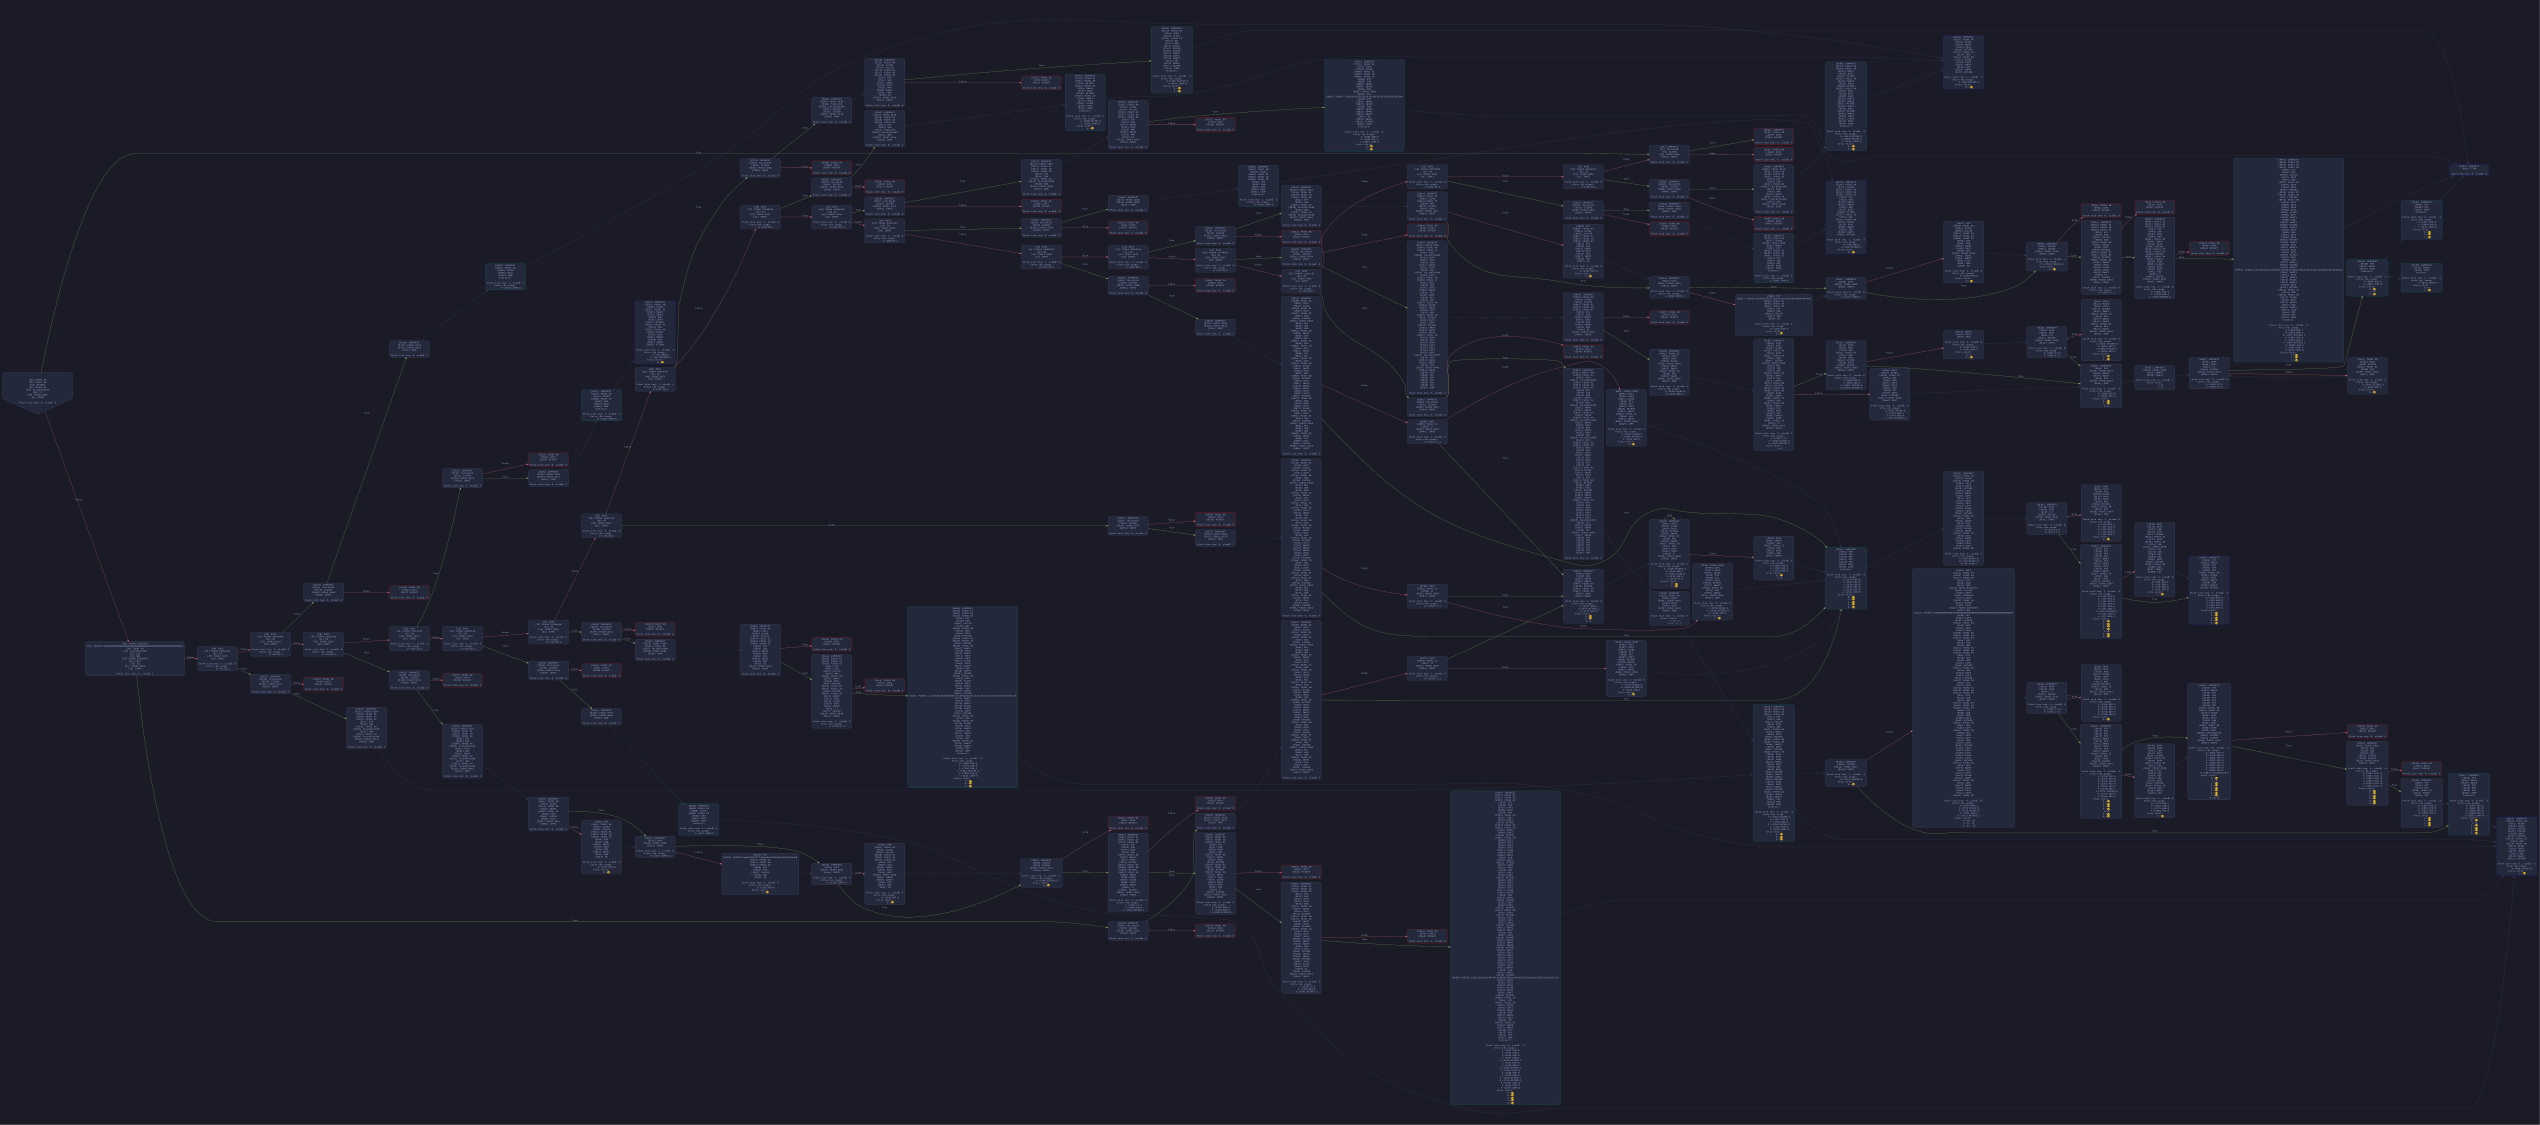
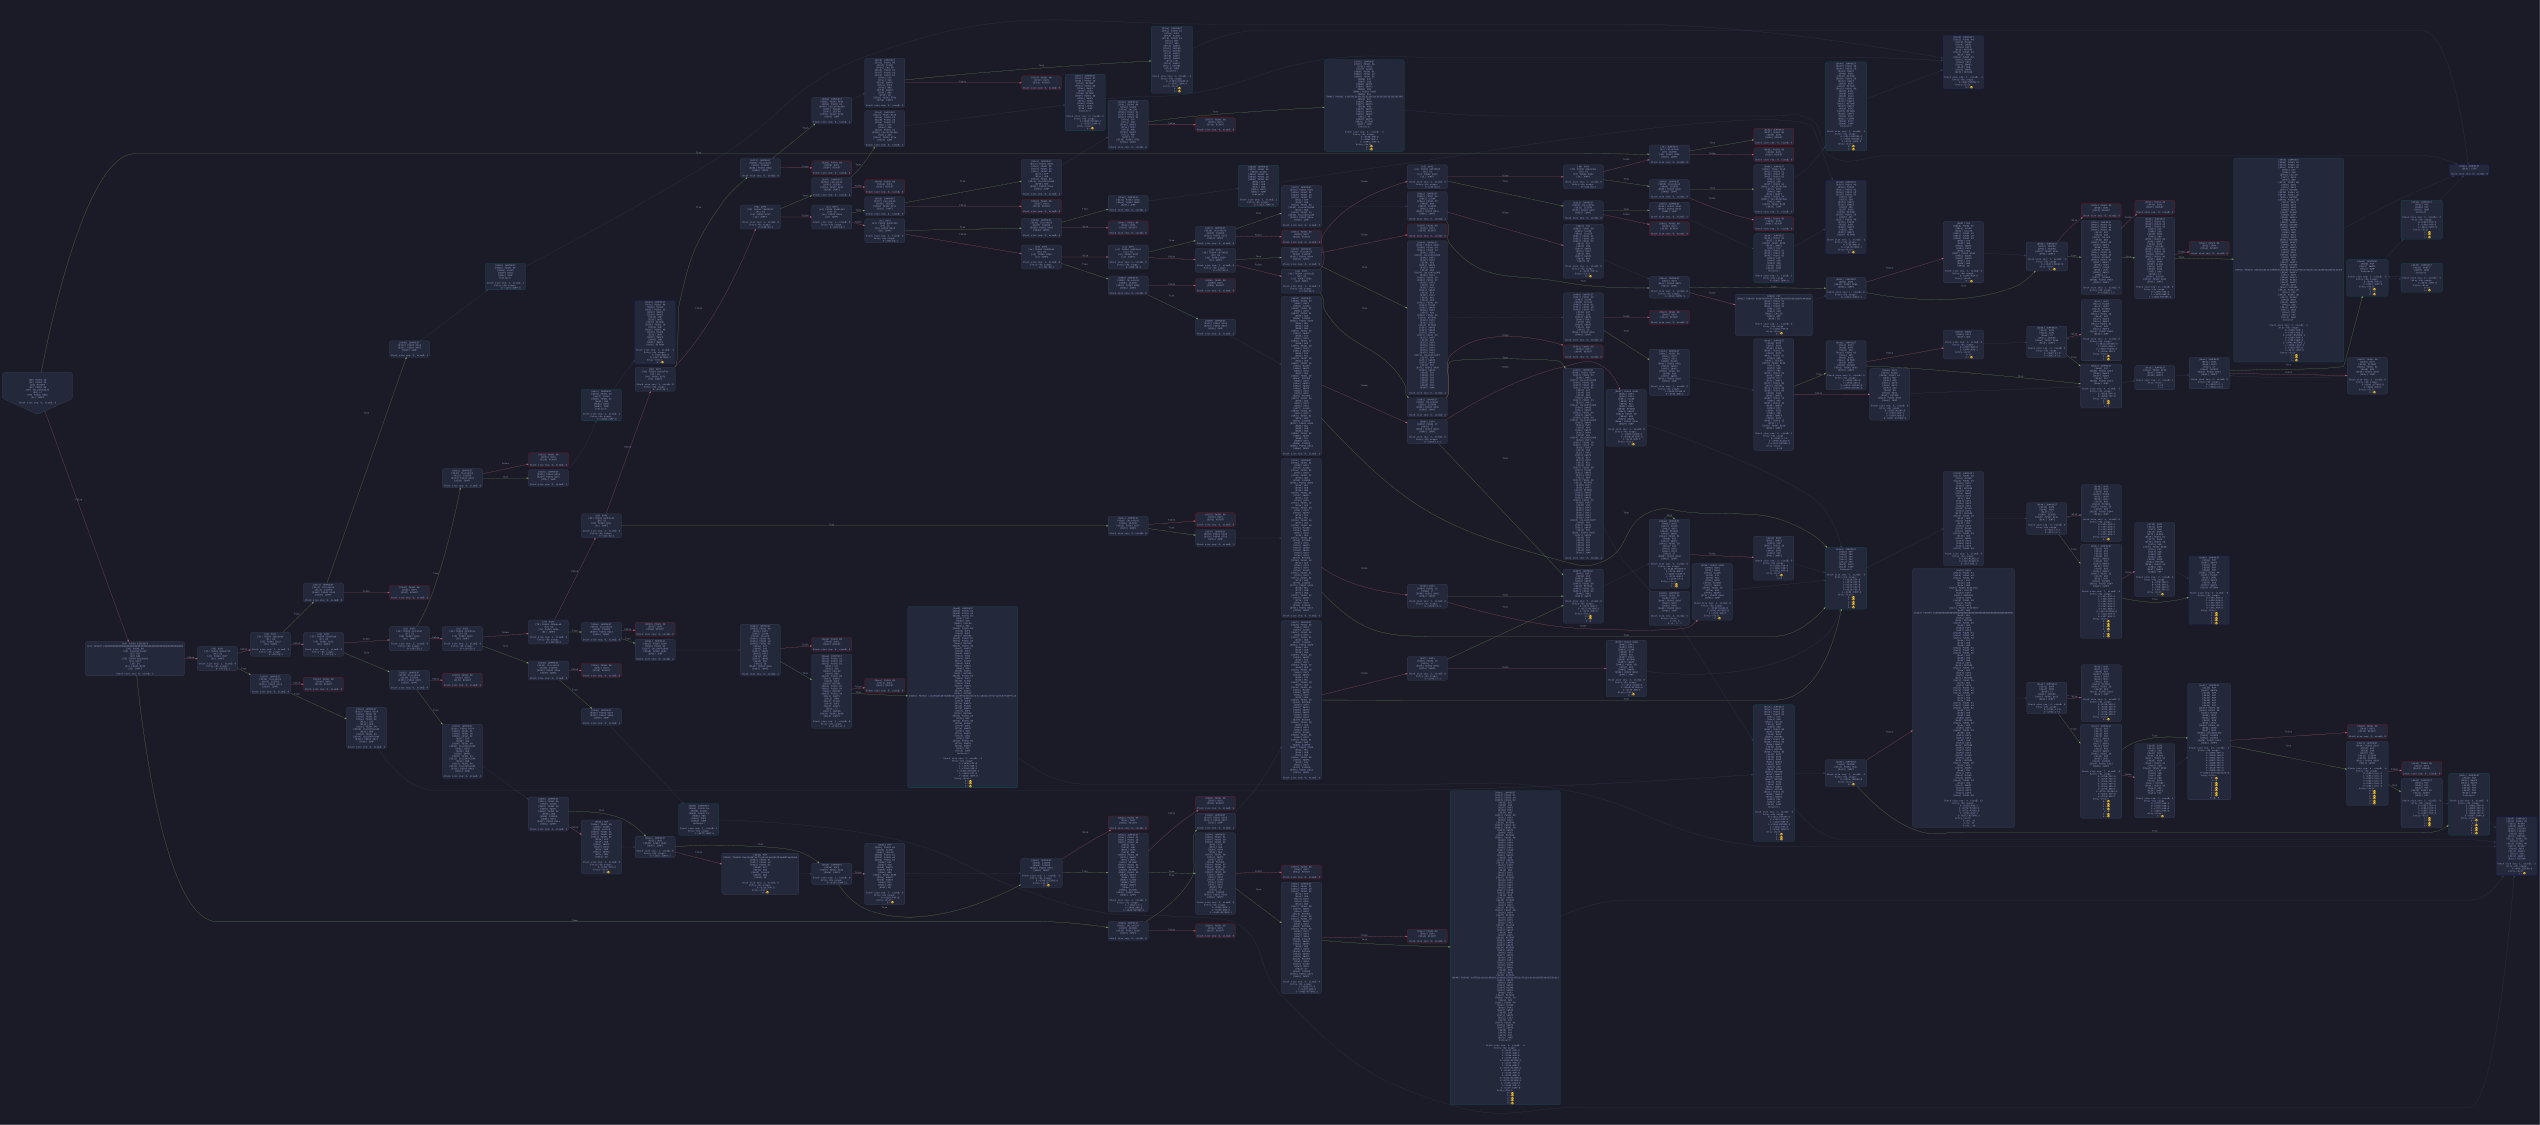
node "[010b] JUMPDEST [010c] STOP Stack bfb req: 0, sizeΔ: 0": label "[010b] JUMPDEST [010c] STOP Stack bfb req: 0, sizeΔ: 0" -> "[010b] JUMPDEST [010c] STOP Stack size req: 0, sizeΔ: 0"
